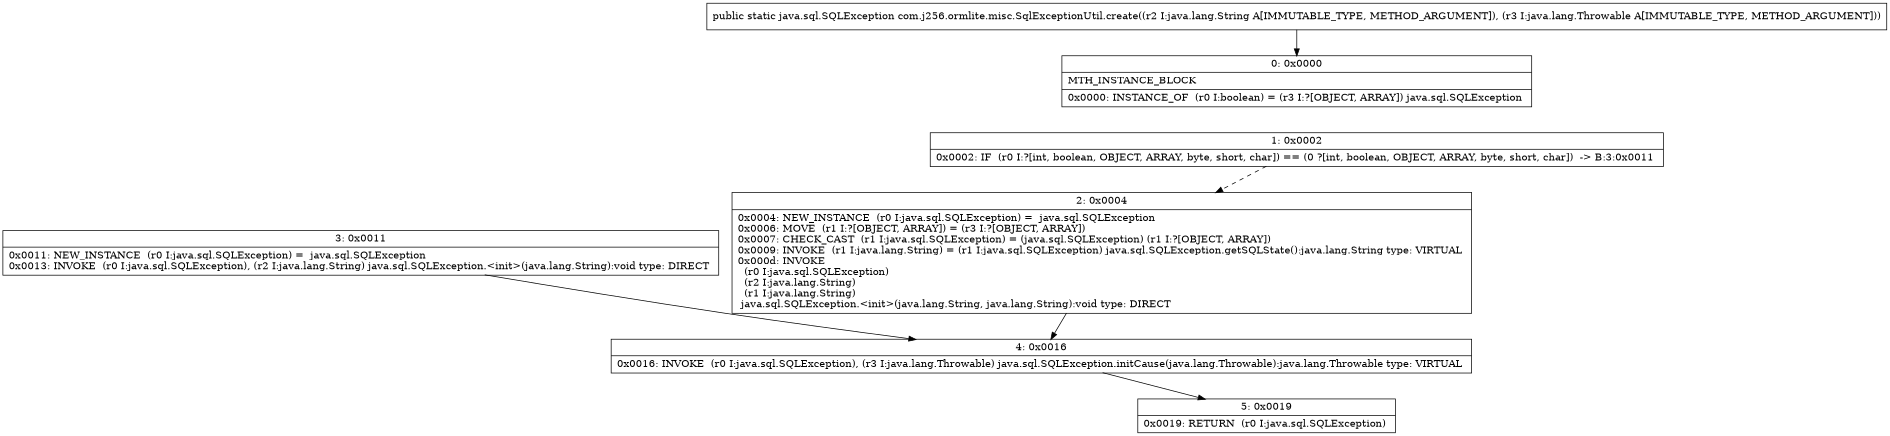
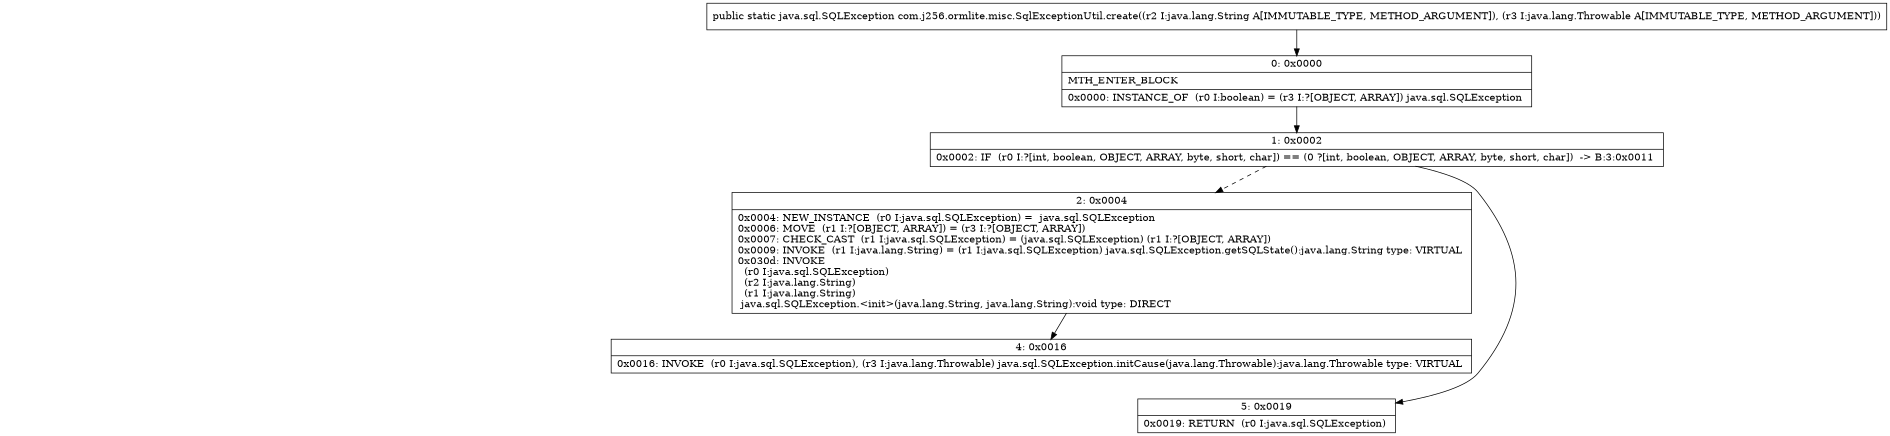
node "0: 0x0000": text "MTH_INSTANCE_BLOCK" -> "MTH_ENTER_BLOCK"
edge "0: 0x0000" -> "1: 0x0002": added
node "3: 0x0011": removed
node "2: 0x0004": text "0x000d: INVOKE" -> "0x030d: INVOKE"
edge "4: 0x0016" -> "5: 0x0019": now "1: 0x0002" -> "5: 0x0019"
